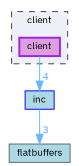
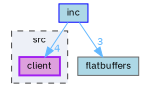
cluster "client": label "client" -> "src"
edge "client" -> "inc": reversed
